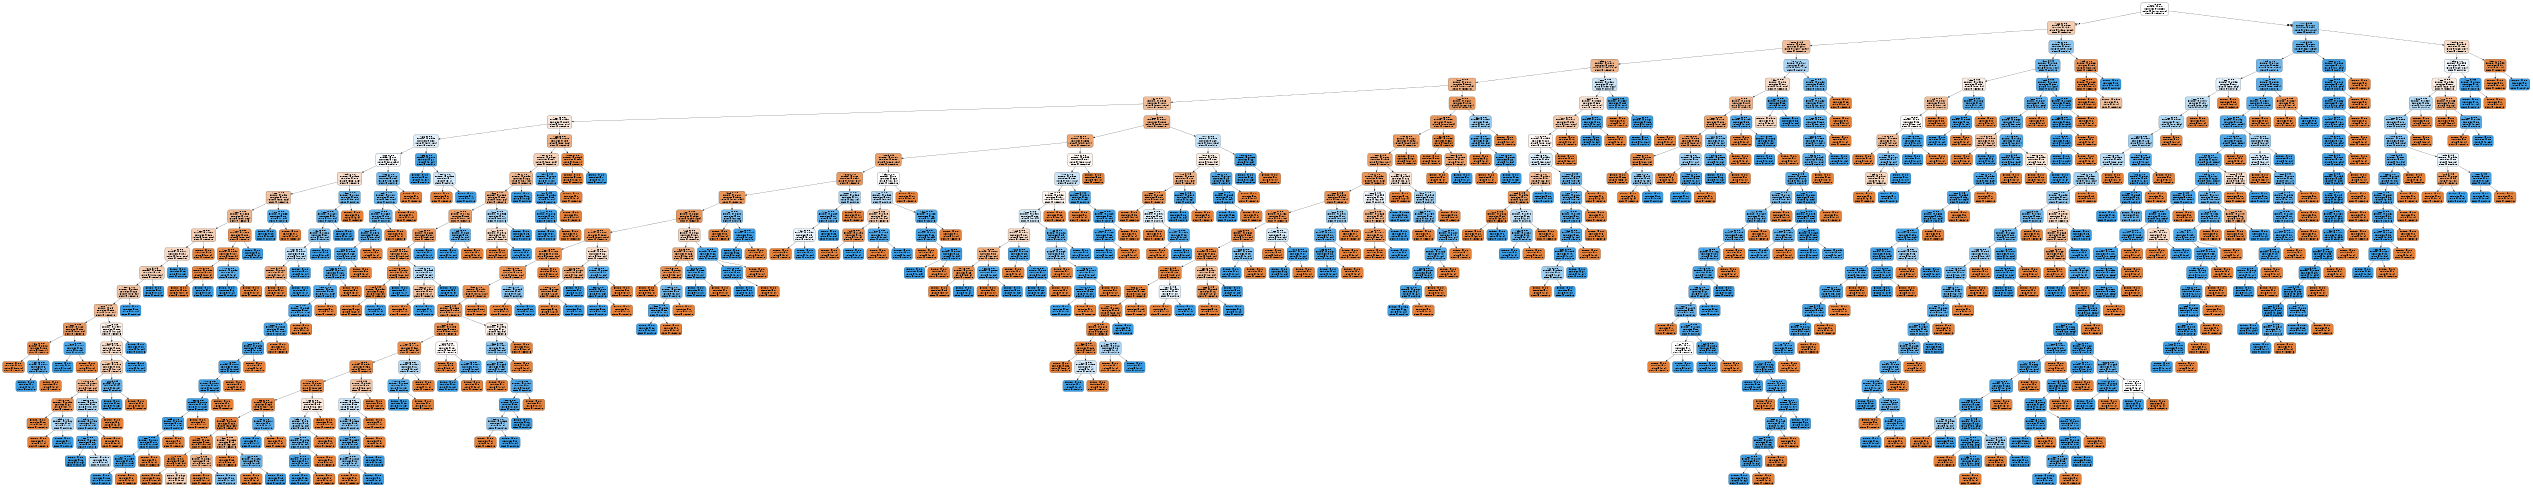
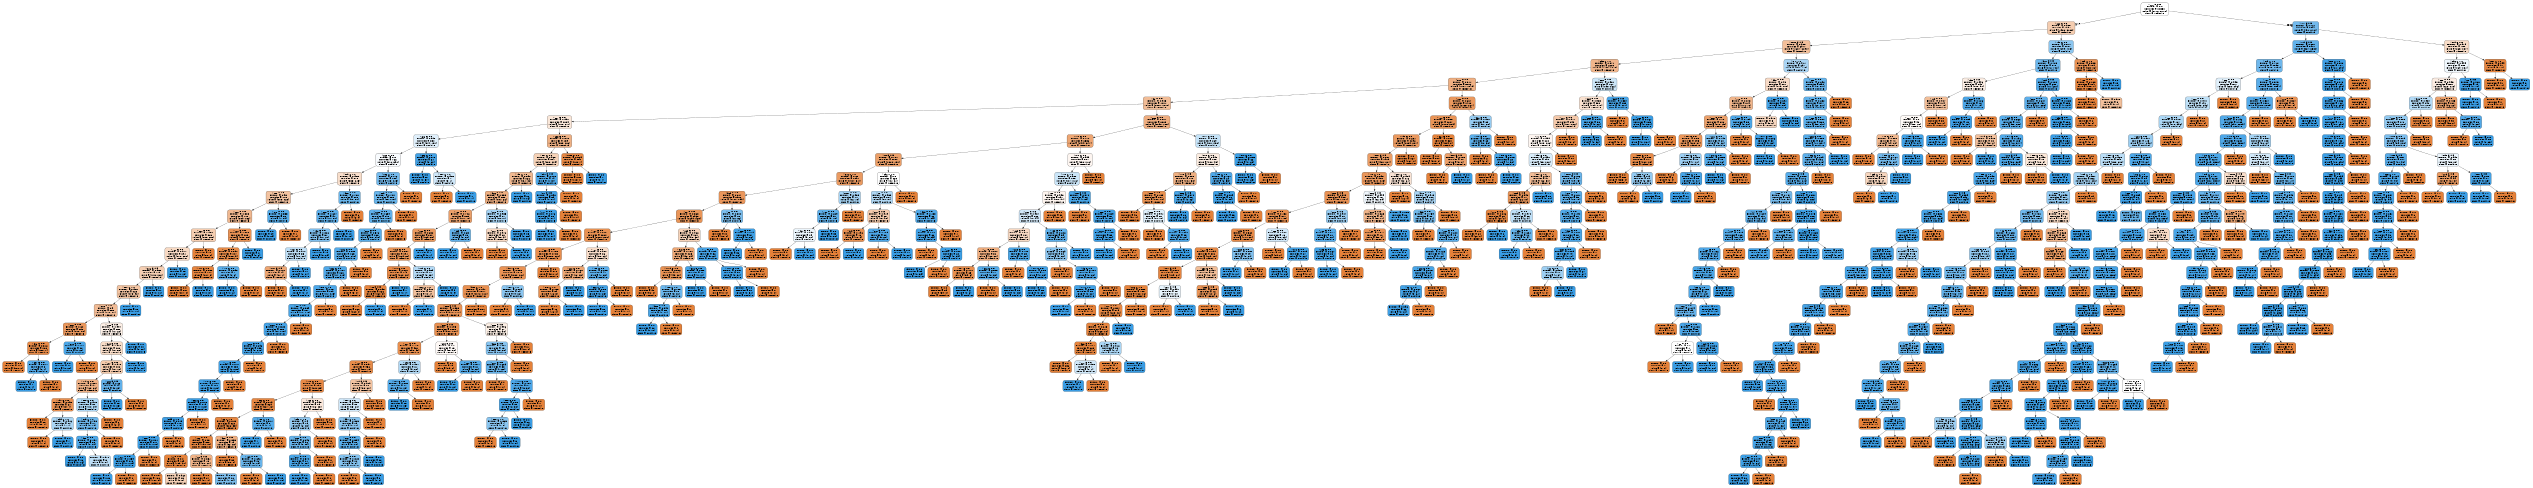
node "entropy = 0.206": text "class = positive" -> "positive = positive"
